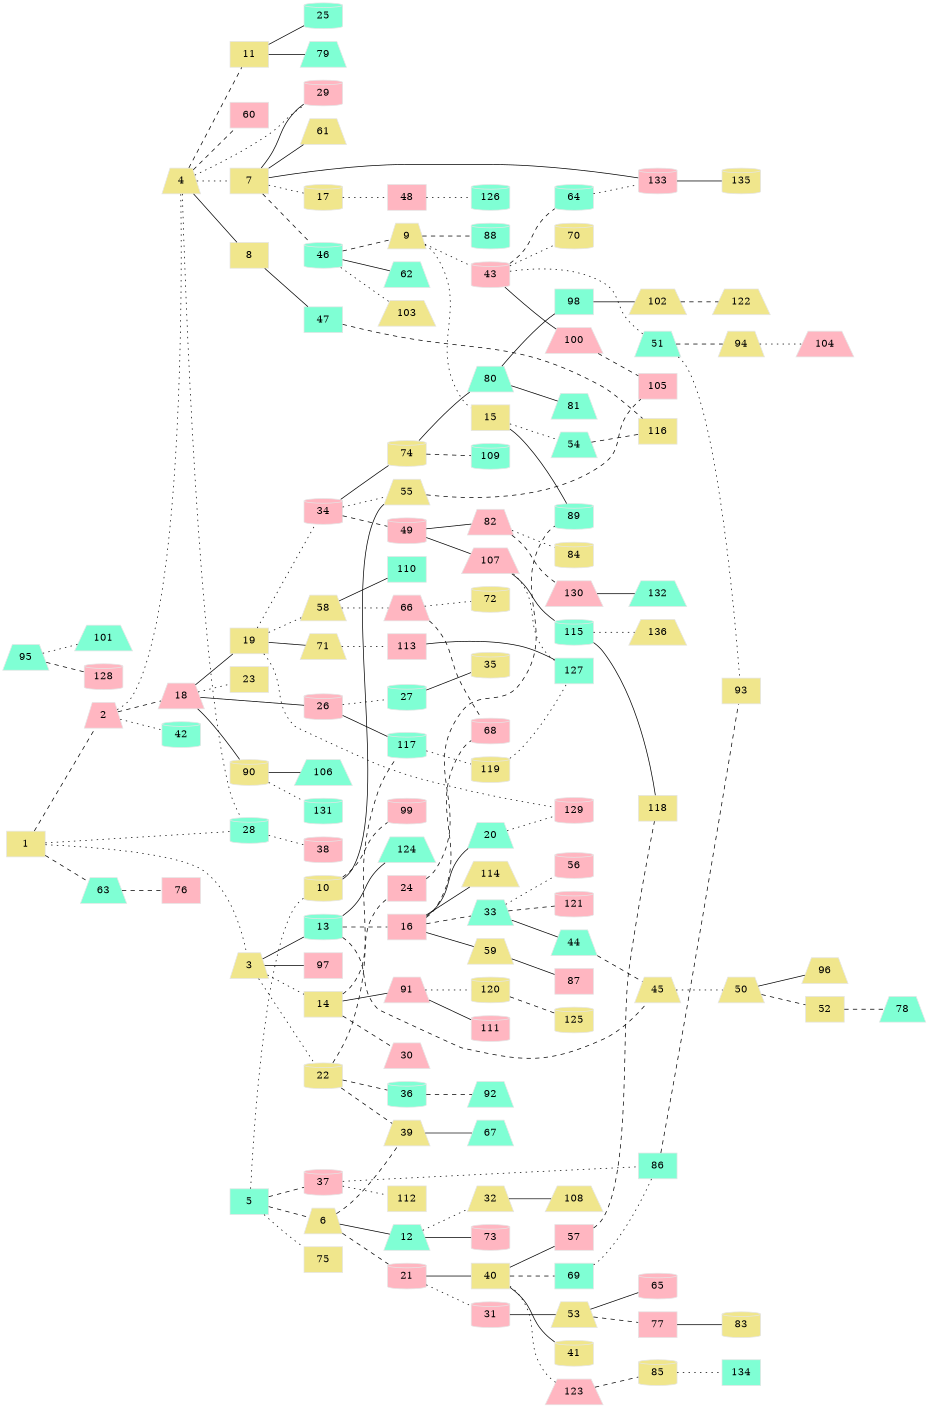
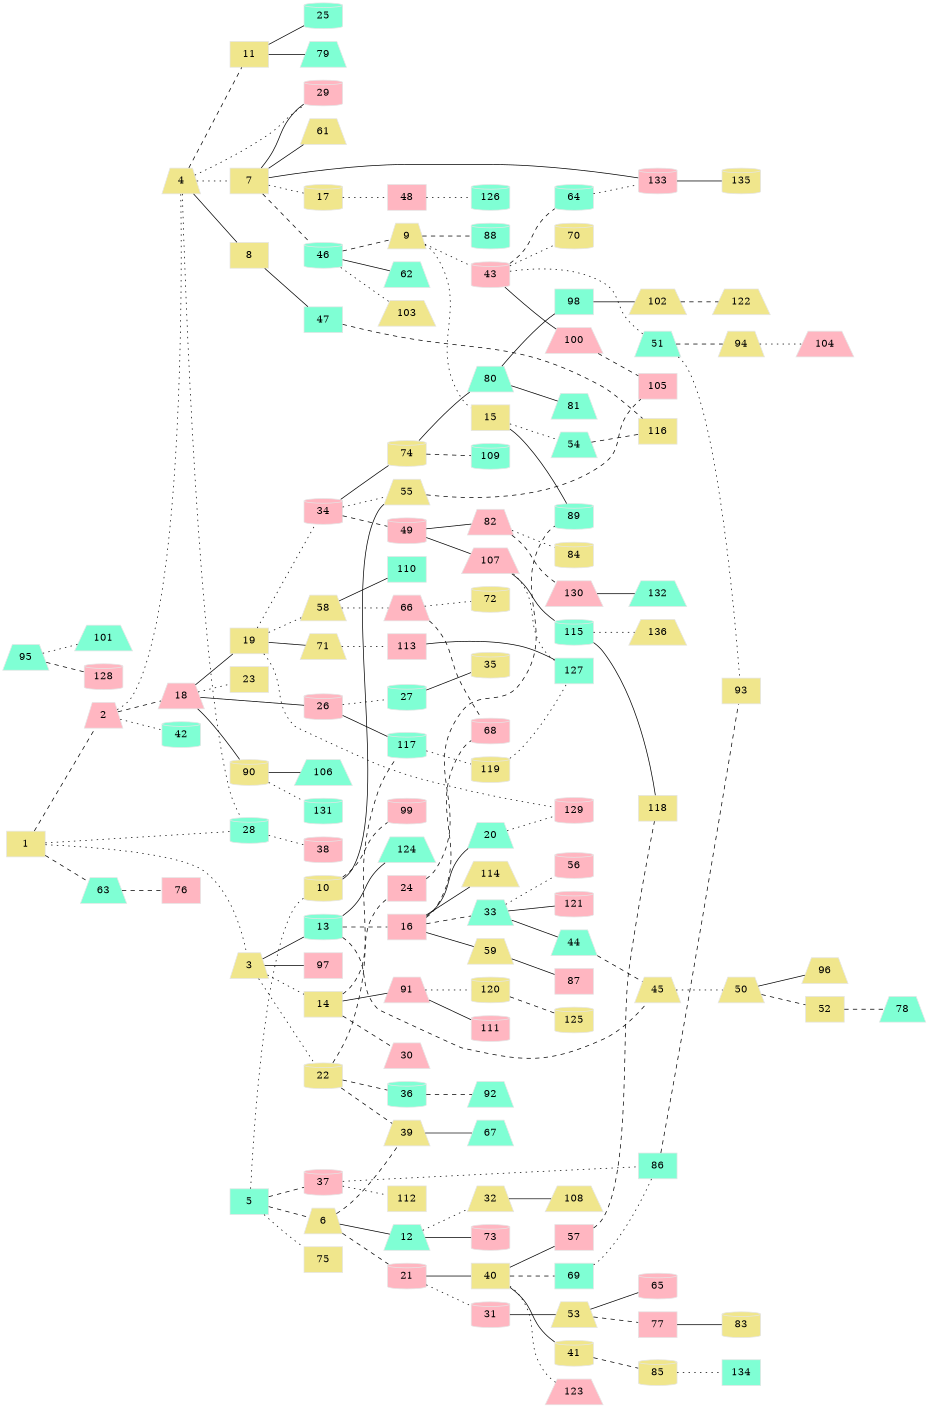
node "60": removed
edge "121" -- "33": style dashed -> solid
edge "85" -- "123": now "85" -- "41"
